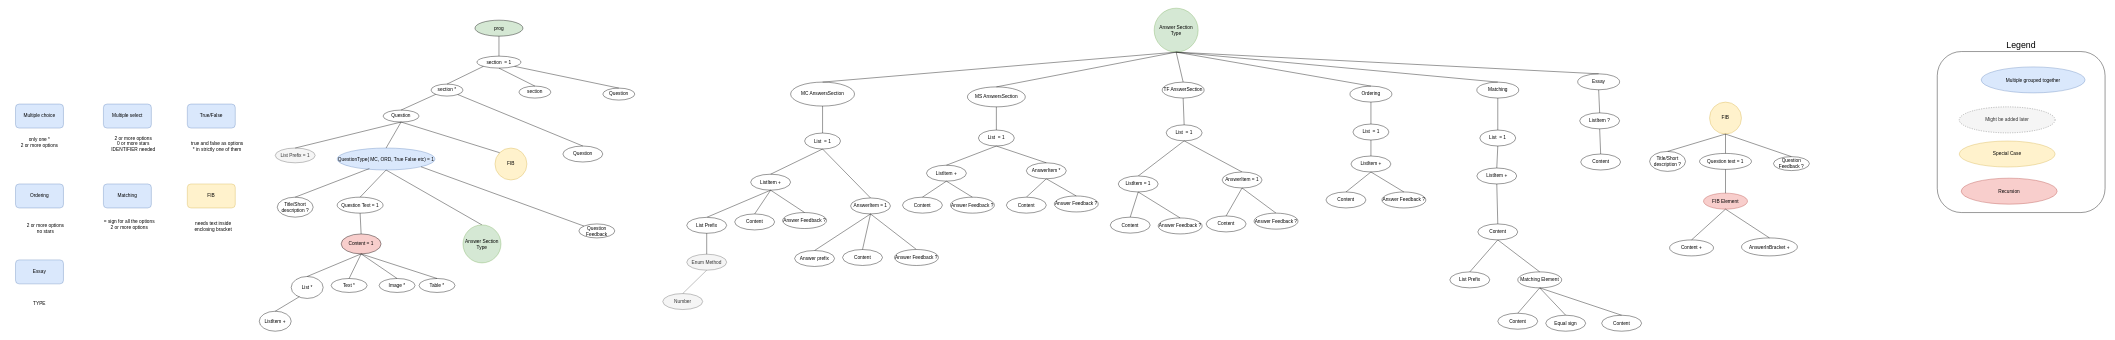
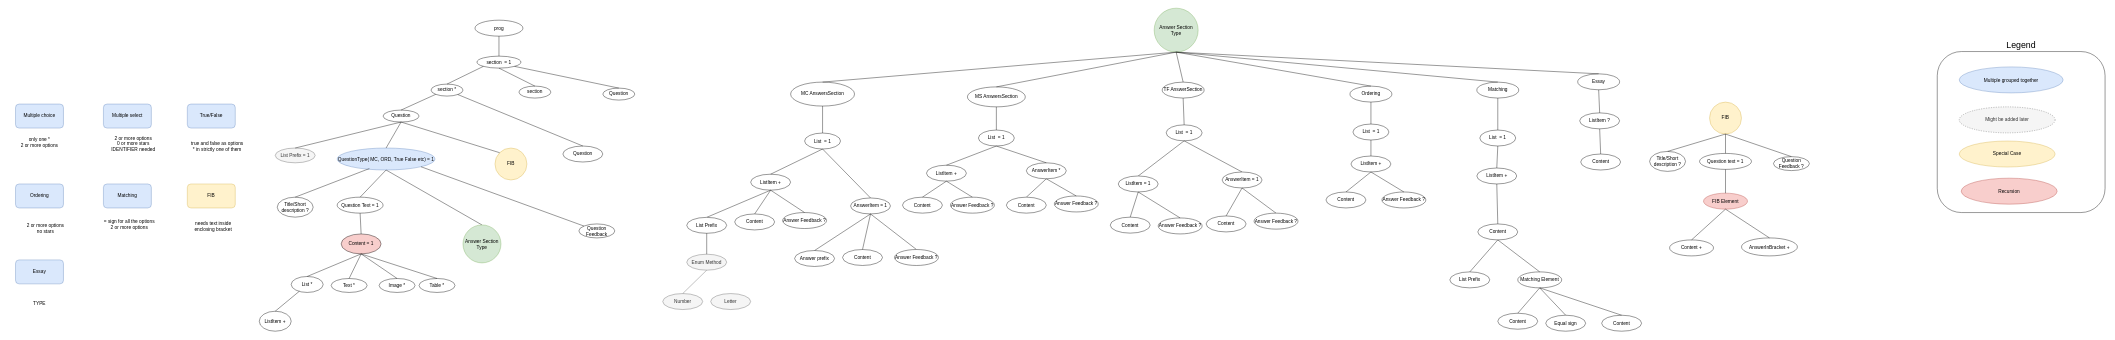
node "prog": fillcolor #d5e8d4 -> #ffffff
node "Multiple grouped together": moved (2034, 80) -> (2012, 80)
node "List *": size 32x22 -> 32x16
node "Letter": added
